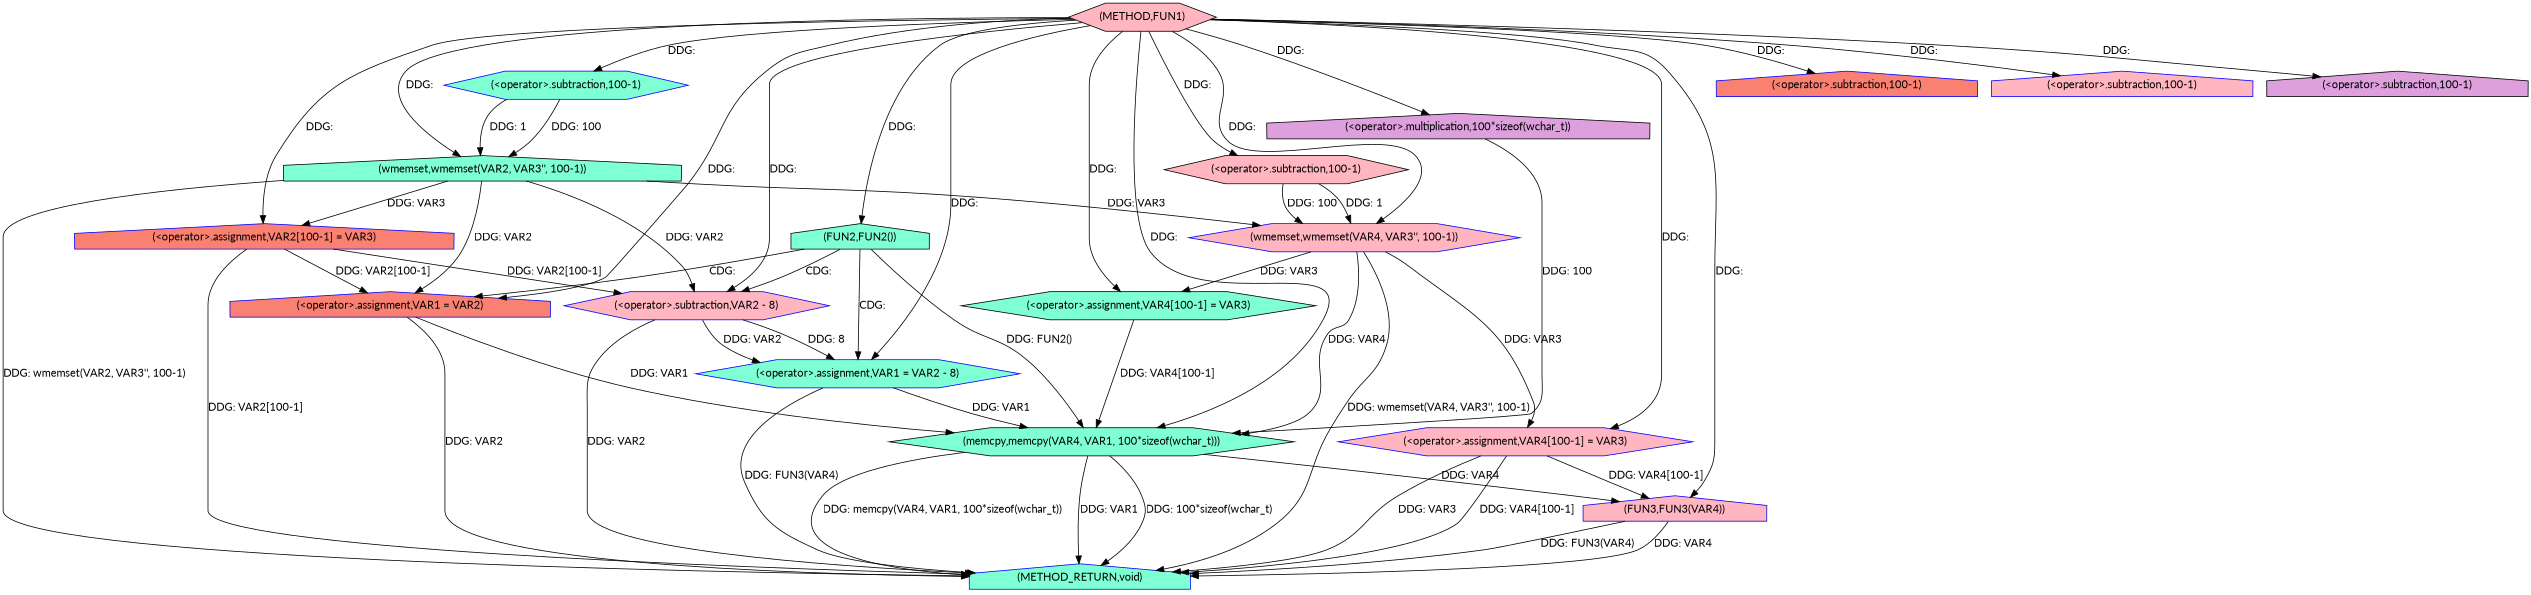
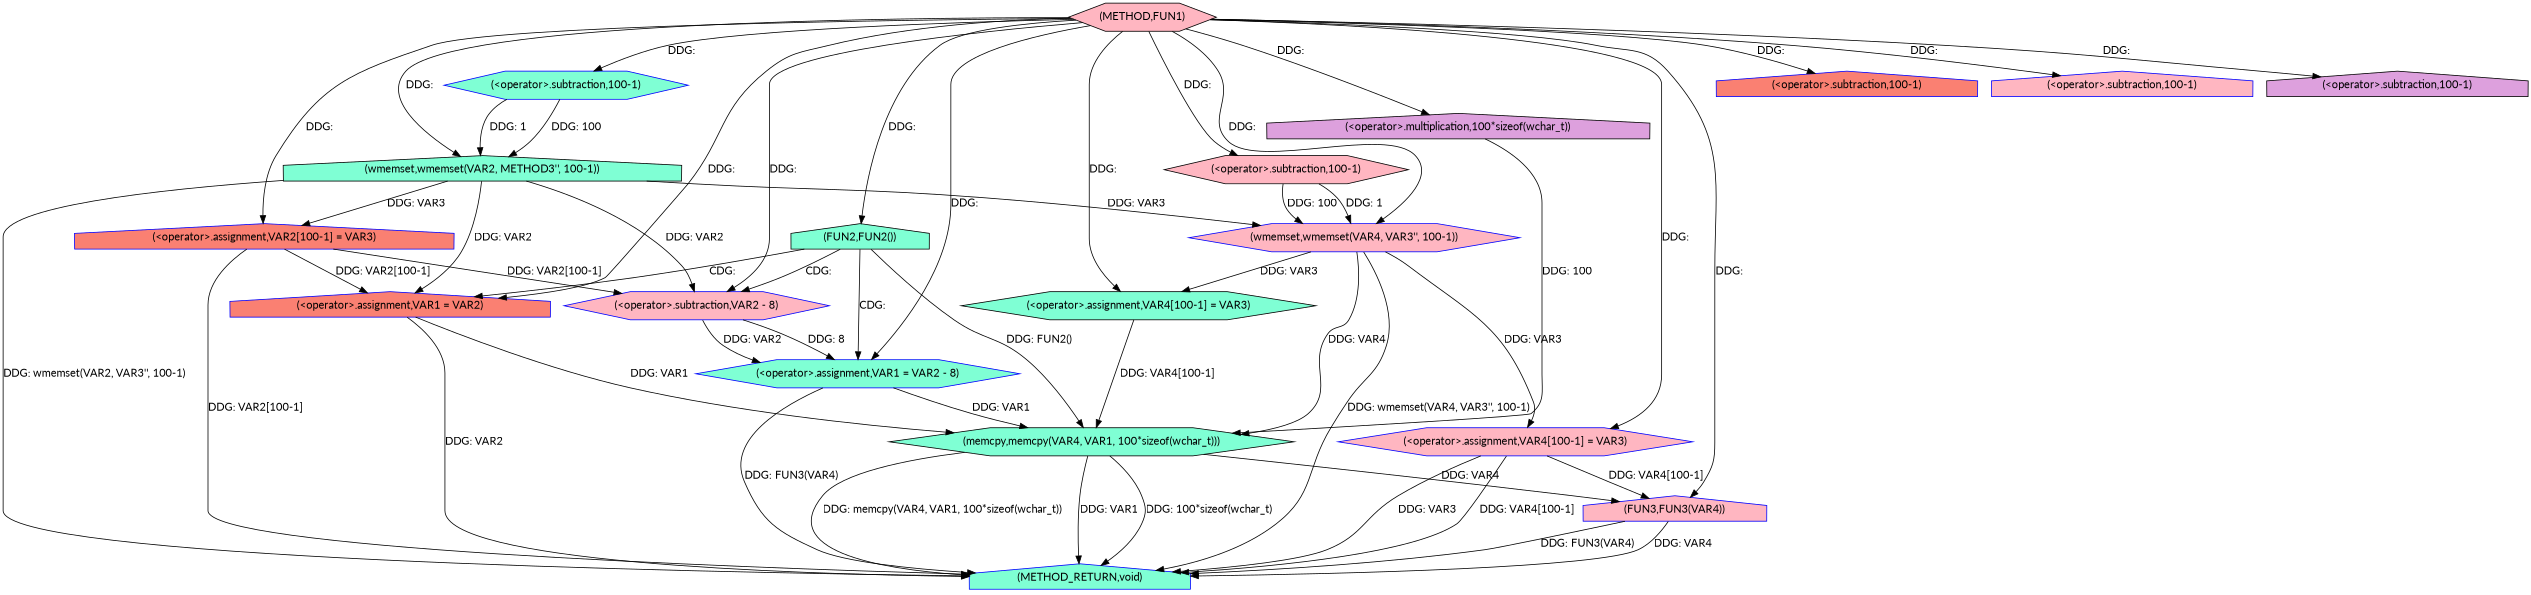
node "(wmemset,wmemset(VAR2, VAR3'', 100-1))": label "(wmemset,wmemset(VAR2, VAR3'', 100-1))" -> "(wmemset,wmemset(VAR2, METHOD3'', 100-1))"
edge "(METHOD,FUN1)" -> "(memcpy,memcpy(VAR4, VAR1, 100*sizeof(wchar_t)))": removed, label "DDG:"
edge "(<operator>.subtraction,VAR2 - 8)" -> "(METHOD_RETURN,void)": removed, label "DDG: VAR2"
